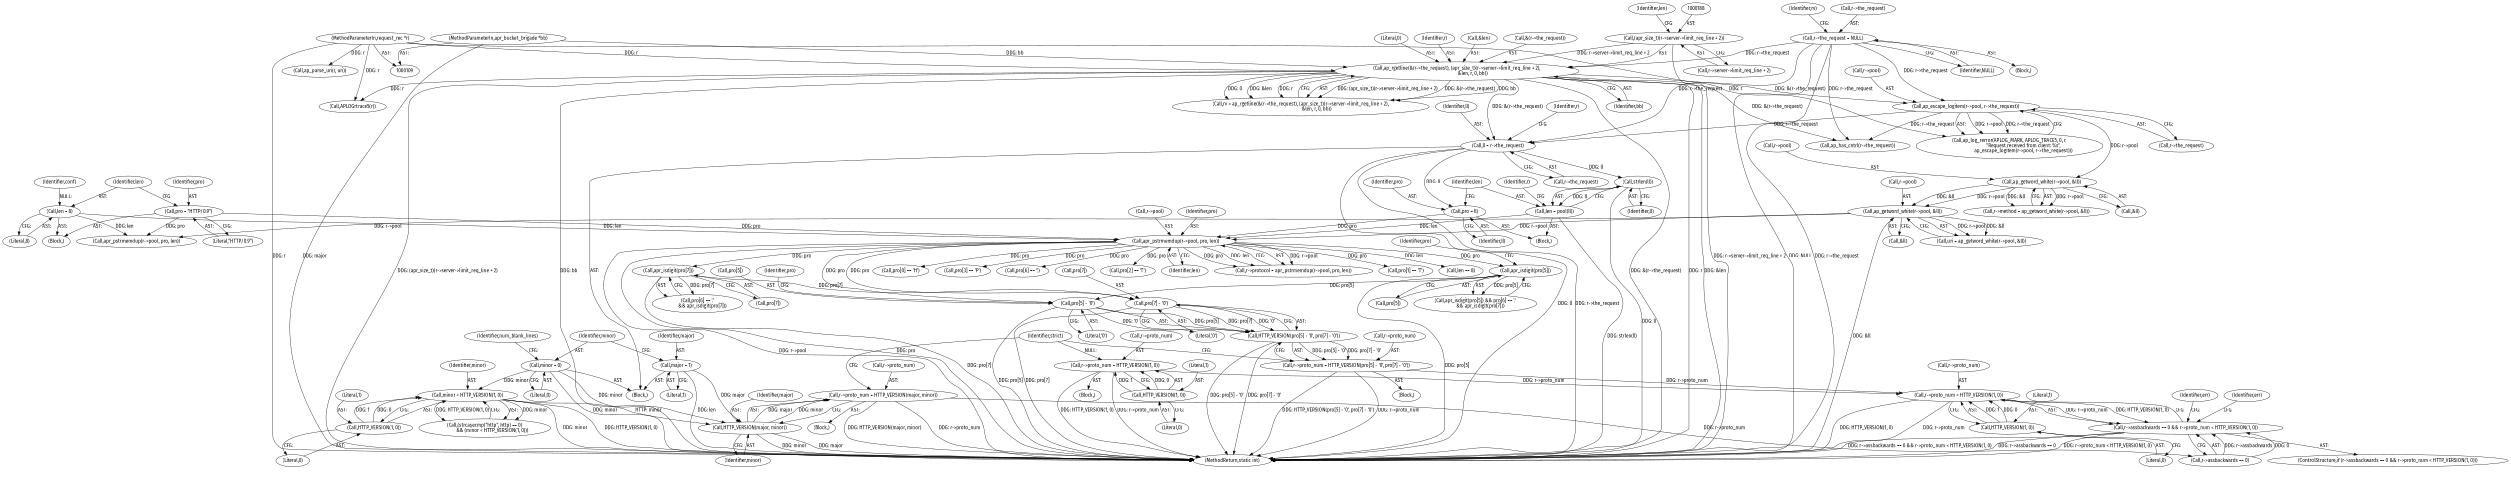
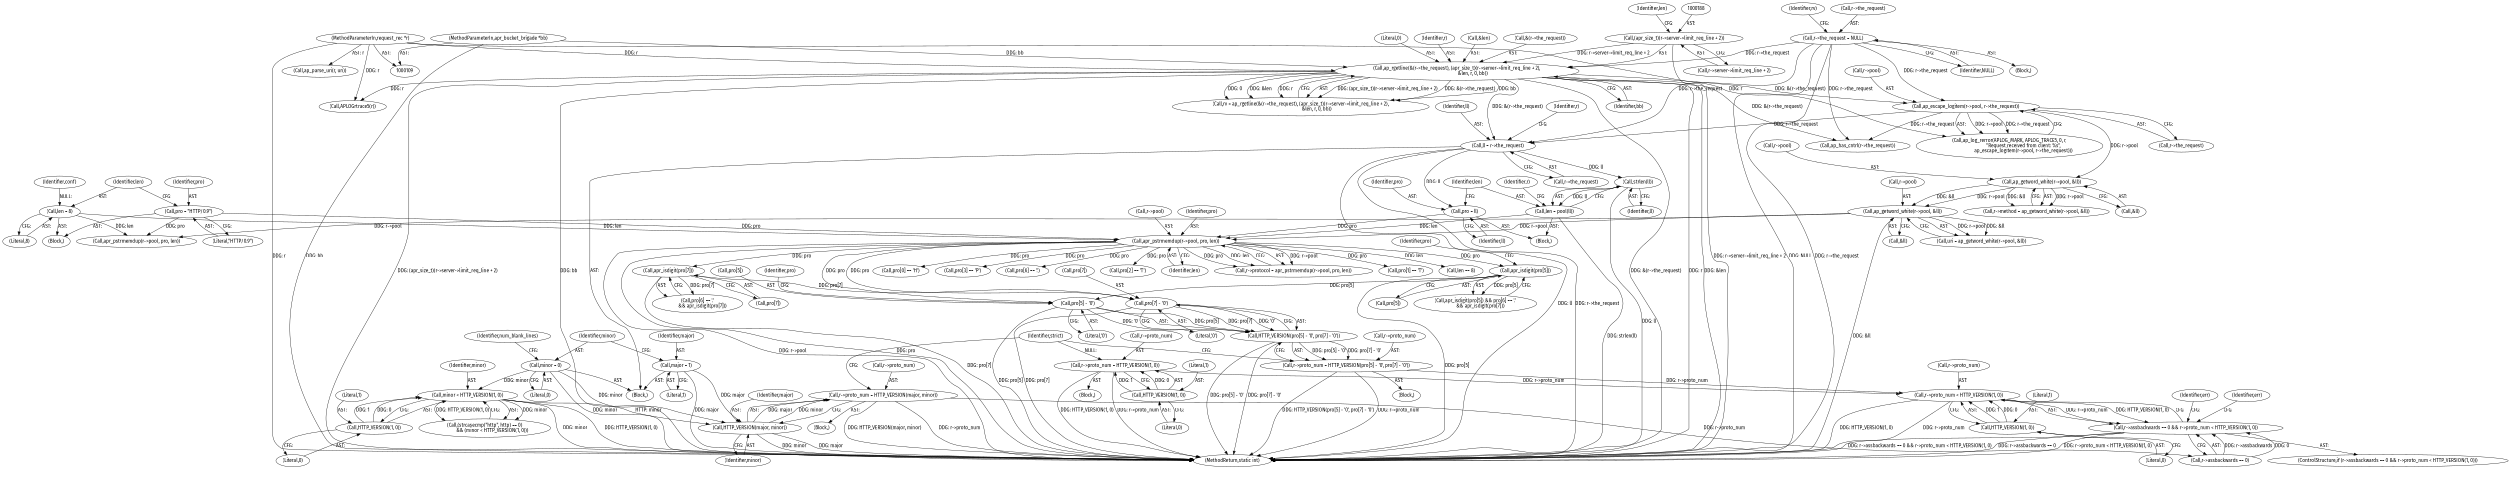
edge "(MethodParameterIn,request_rec *r)" -> "(Call,ap_parse_uri(r, uri))": label "DDG: r" -> "AST: r"
edge "(MethodParameterIn,apr_bucket_brigade *bb)" -> "(MethodReturn,static int)": label "DDG: major" -> "DDG: bb"
edge "(Call,major = 1)" -> "(MethodReturn,static int)": label "DDG: len" -> "DDG: major"
